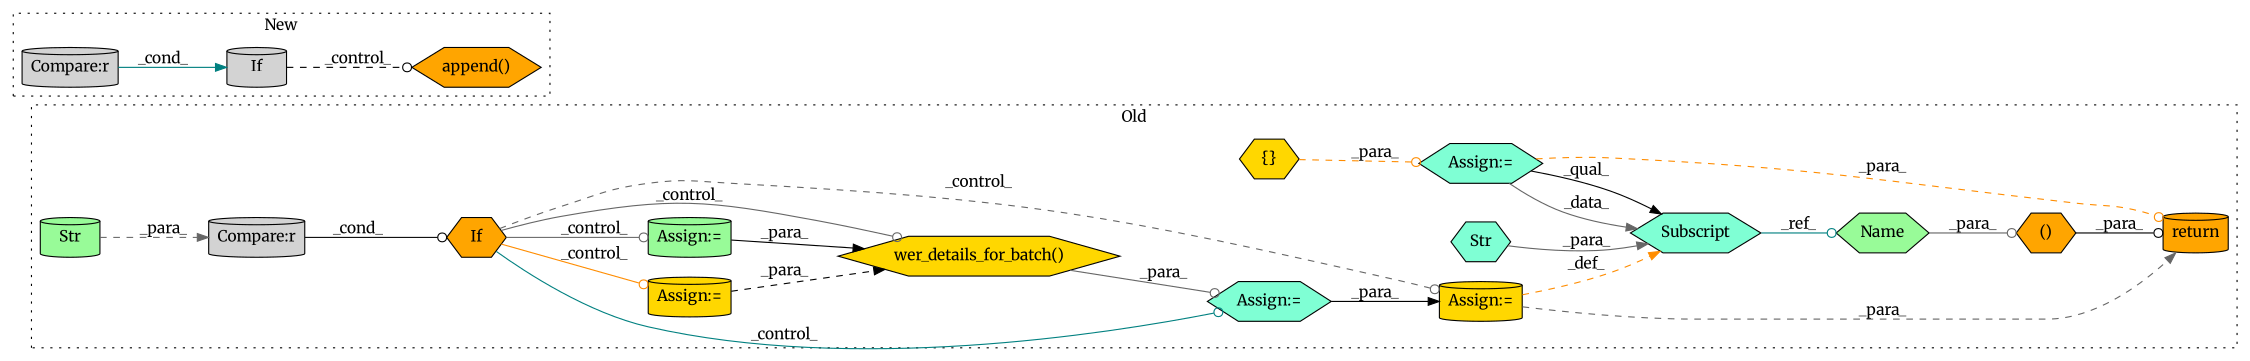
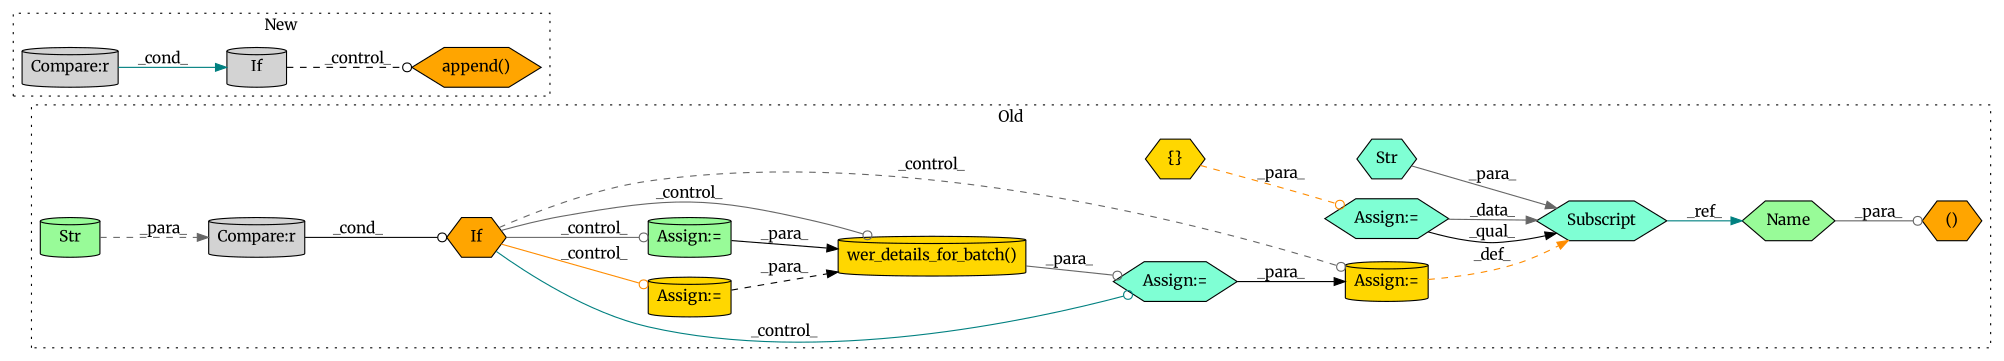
edge "Subscript" -> "Name": arrowhead odot -> normal
node "return": removed
node "wer_details_for_batch()": shape hexagon -> cylinder
